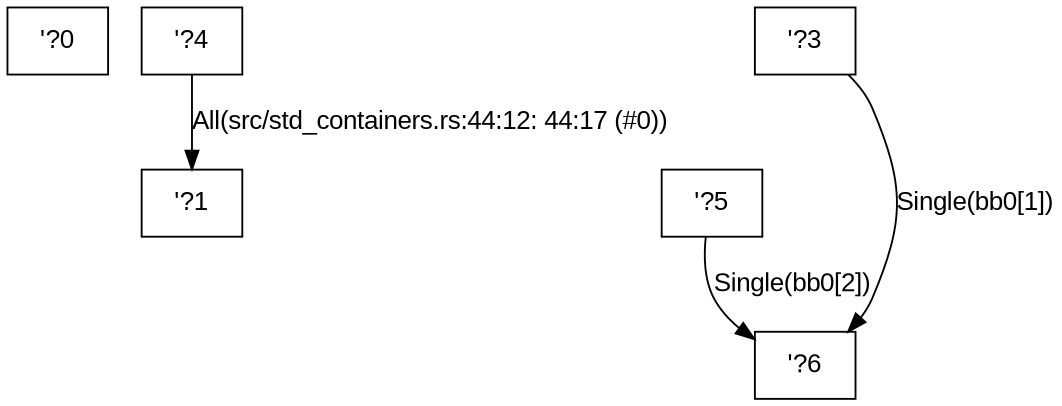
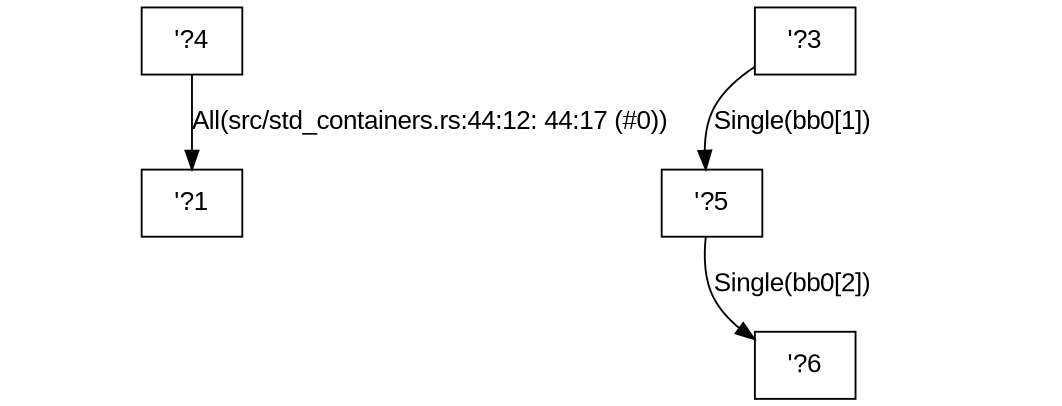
node "'?0": removed
edge "'?3" -> "'?6": now "'?3" -> "'?5"
